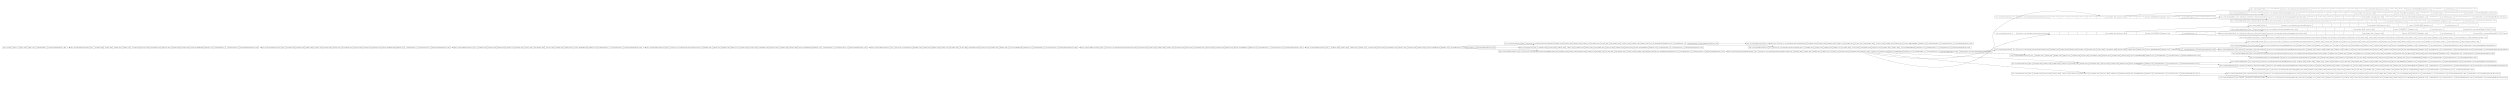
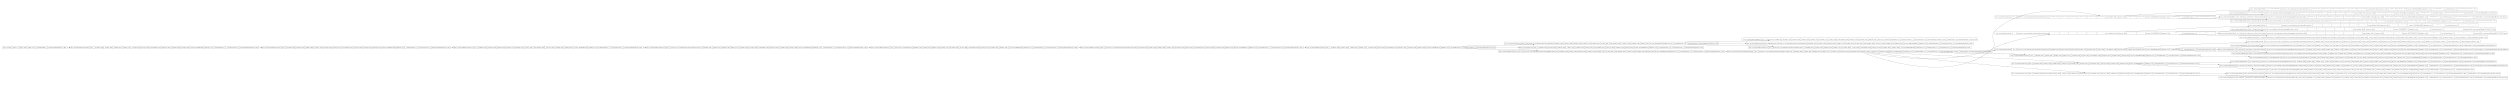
node "class = android.widget.ImageButton": added
